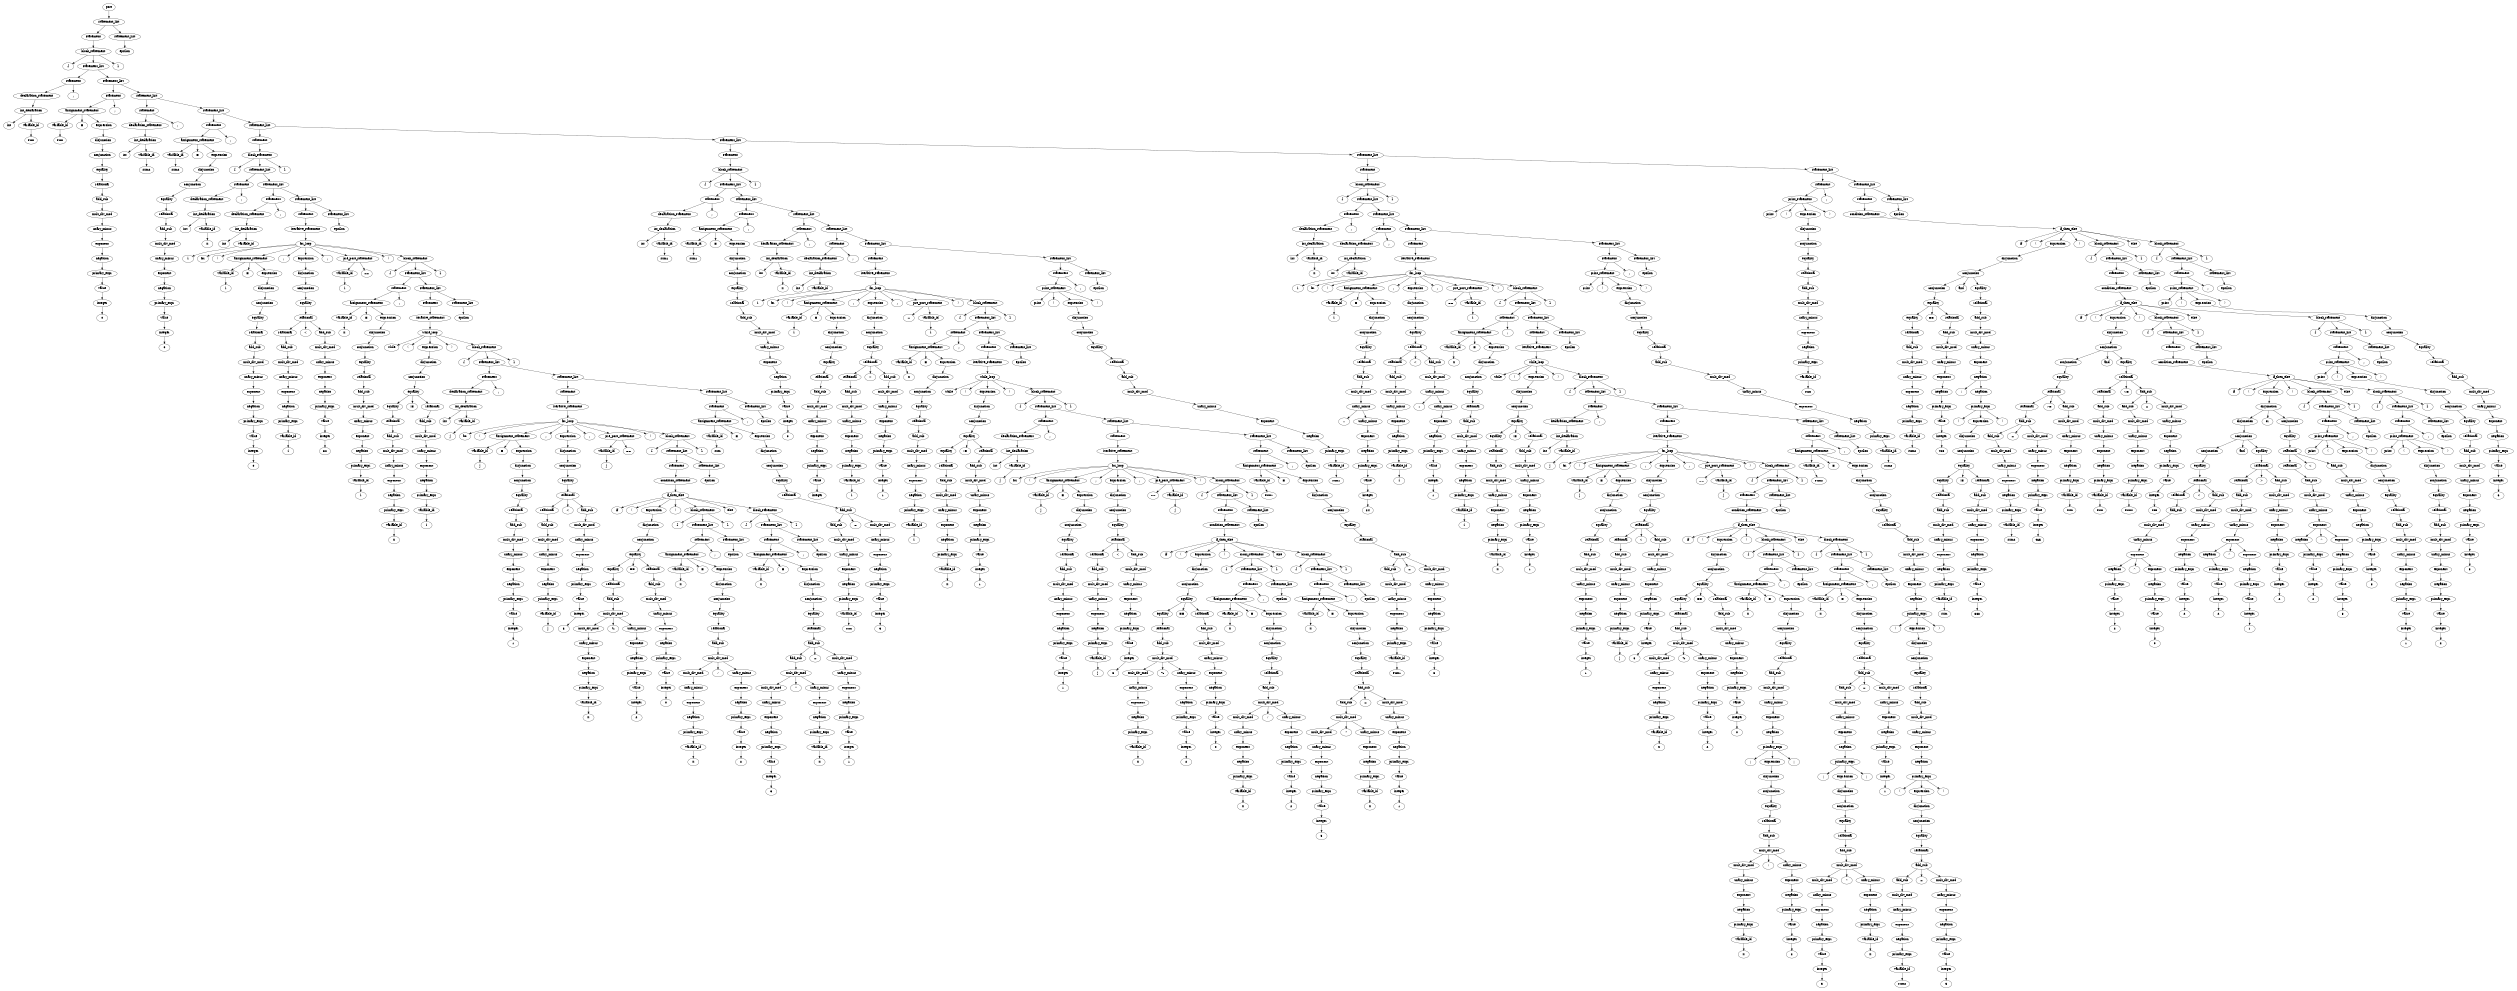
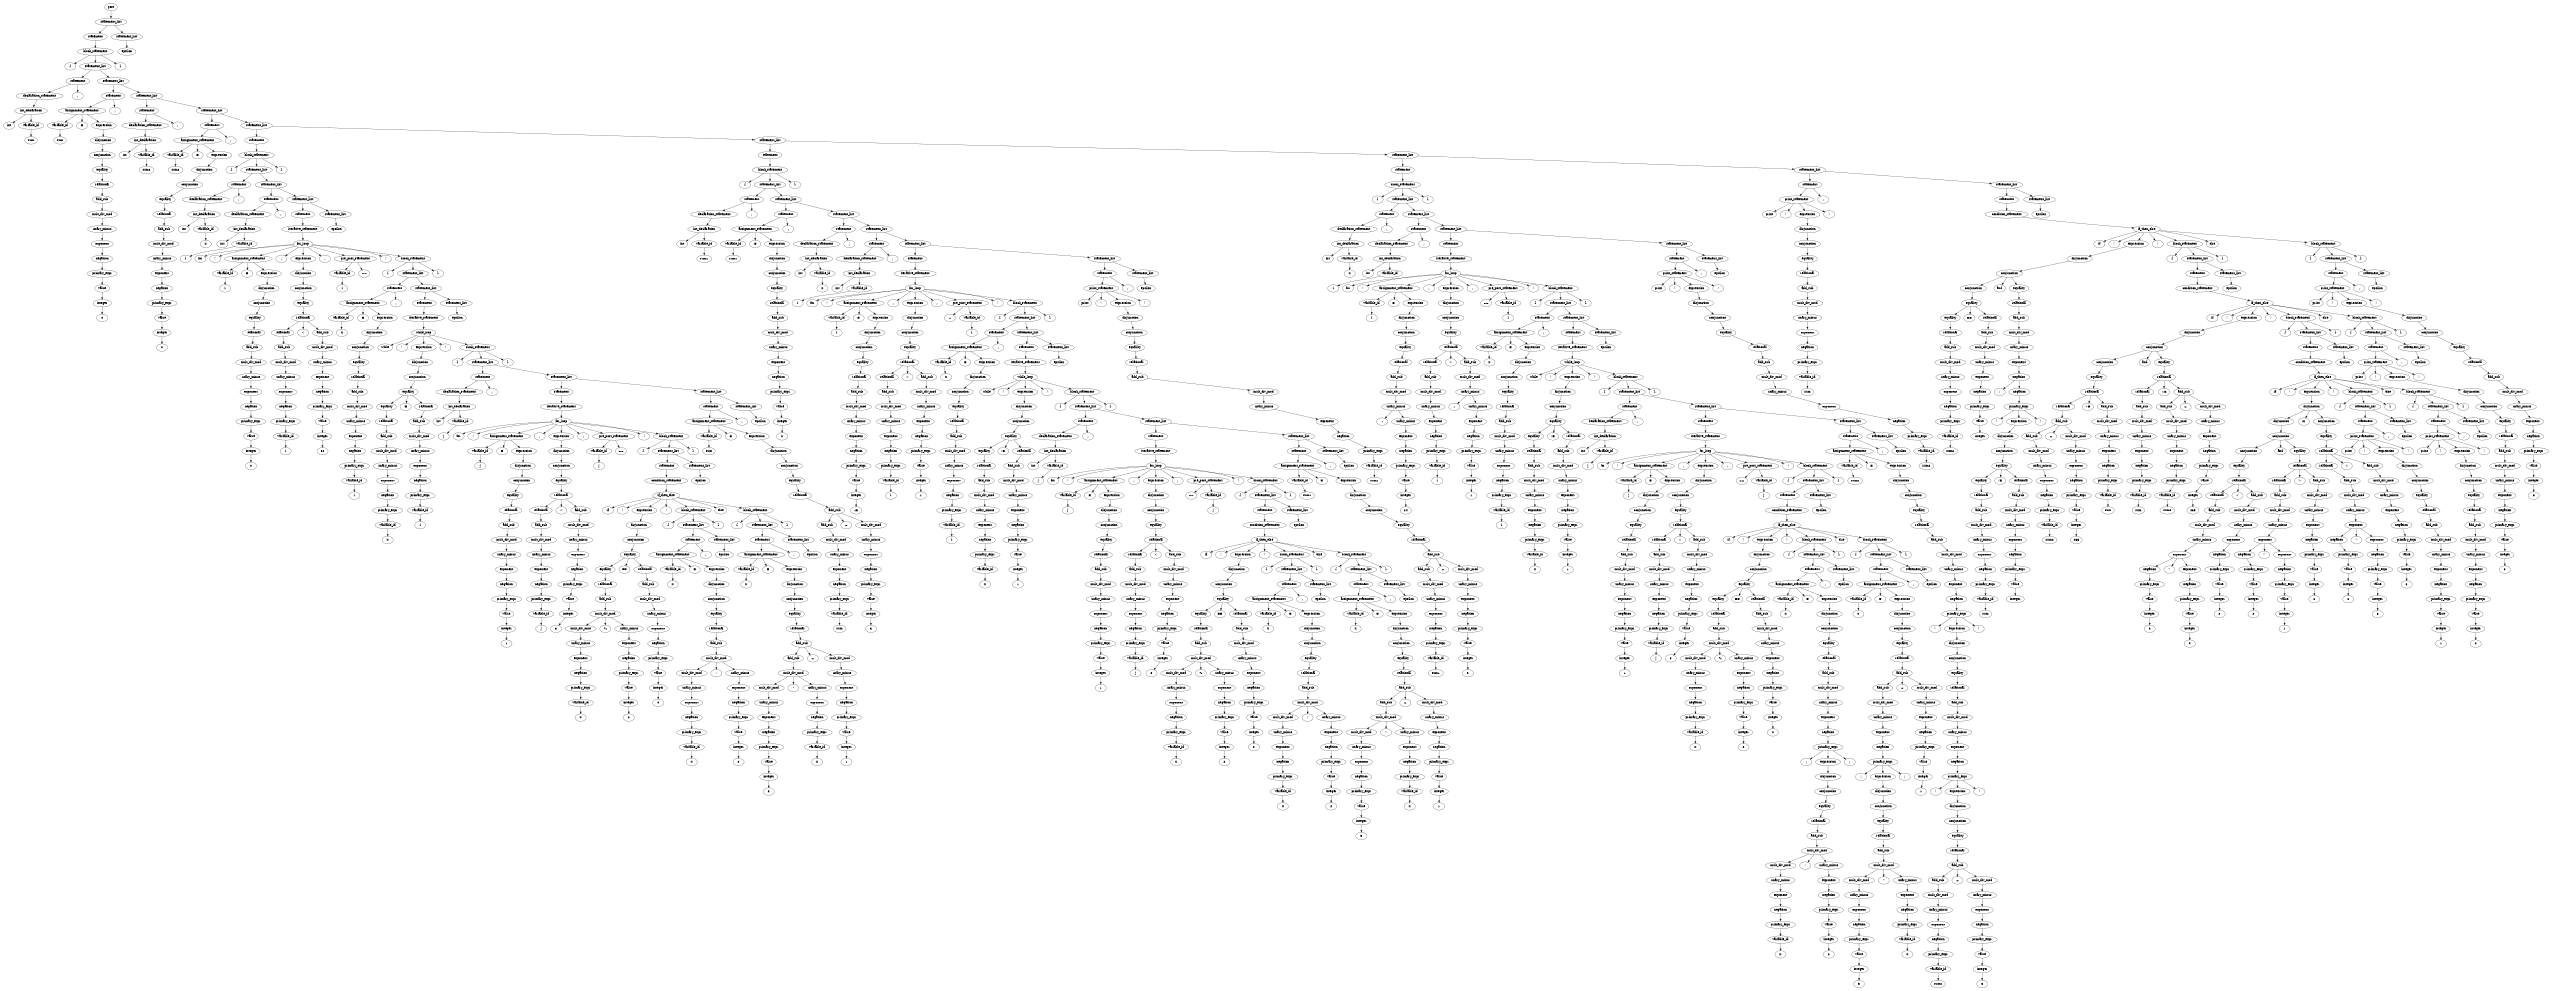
node "423": removed
node "15": added
node "888": removed
